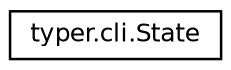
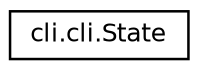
node "typer.cli.State": label "typer.cli.State" -> "cli.cli.State"
